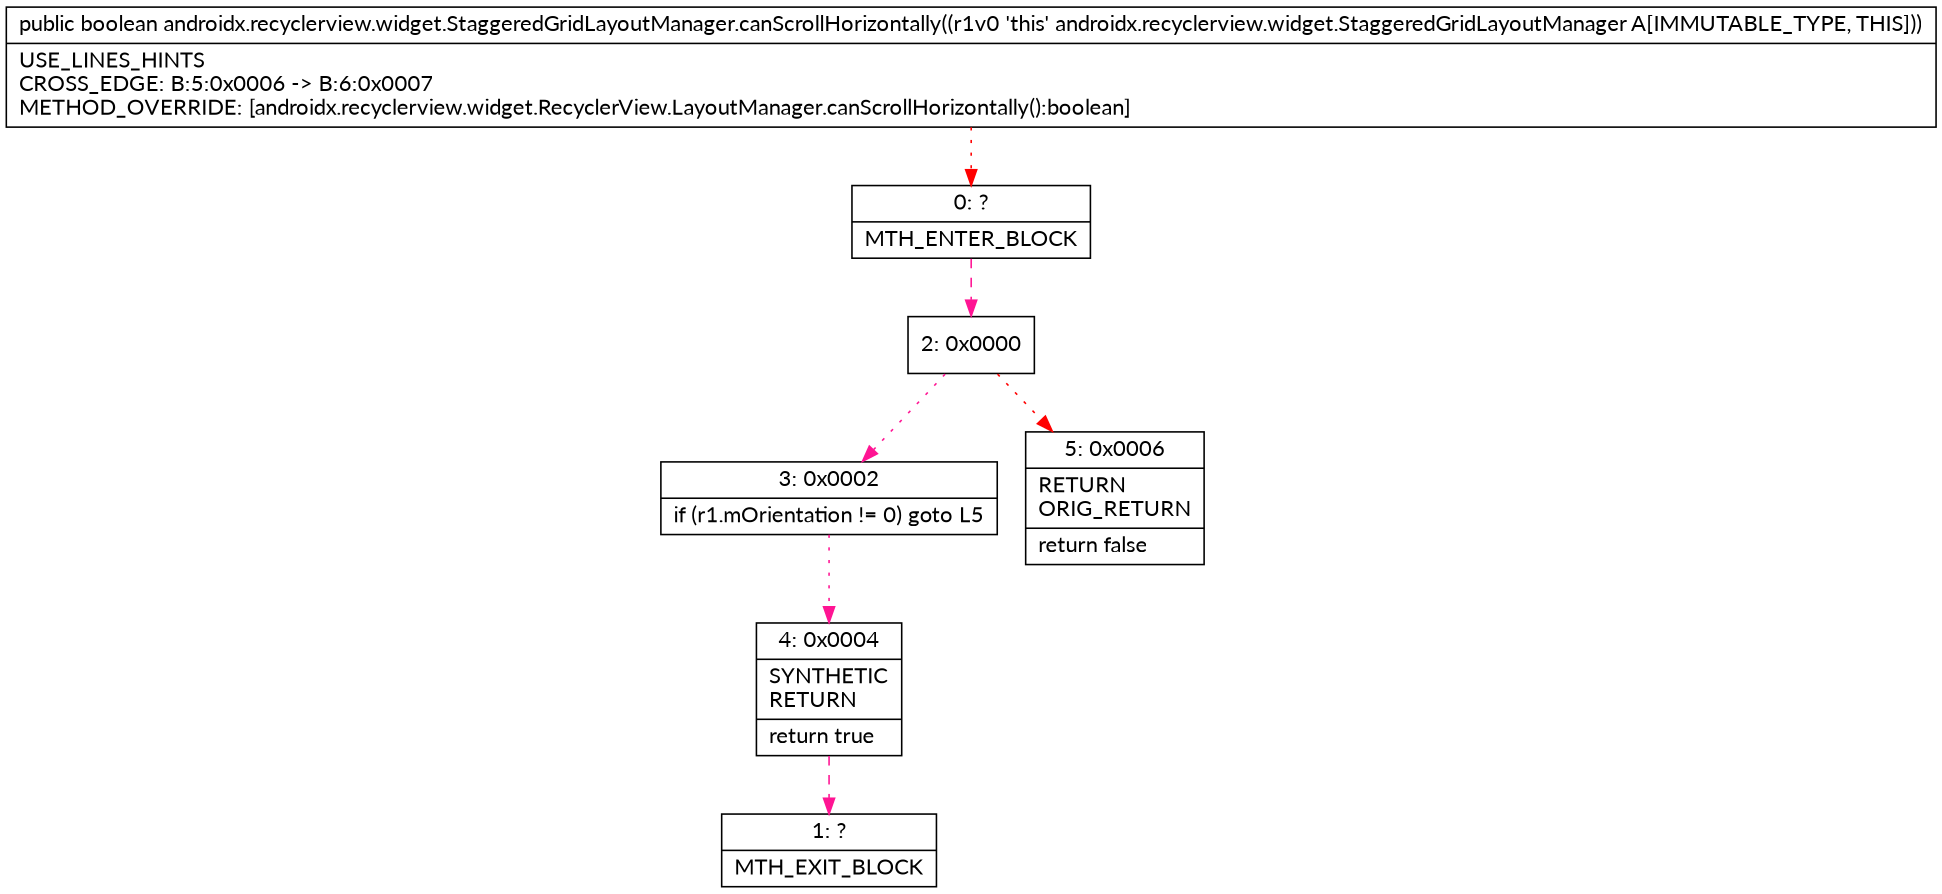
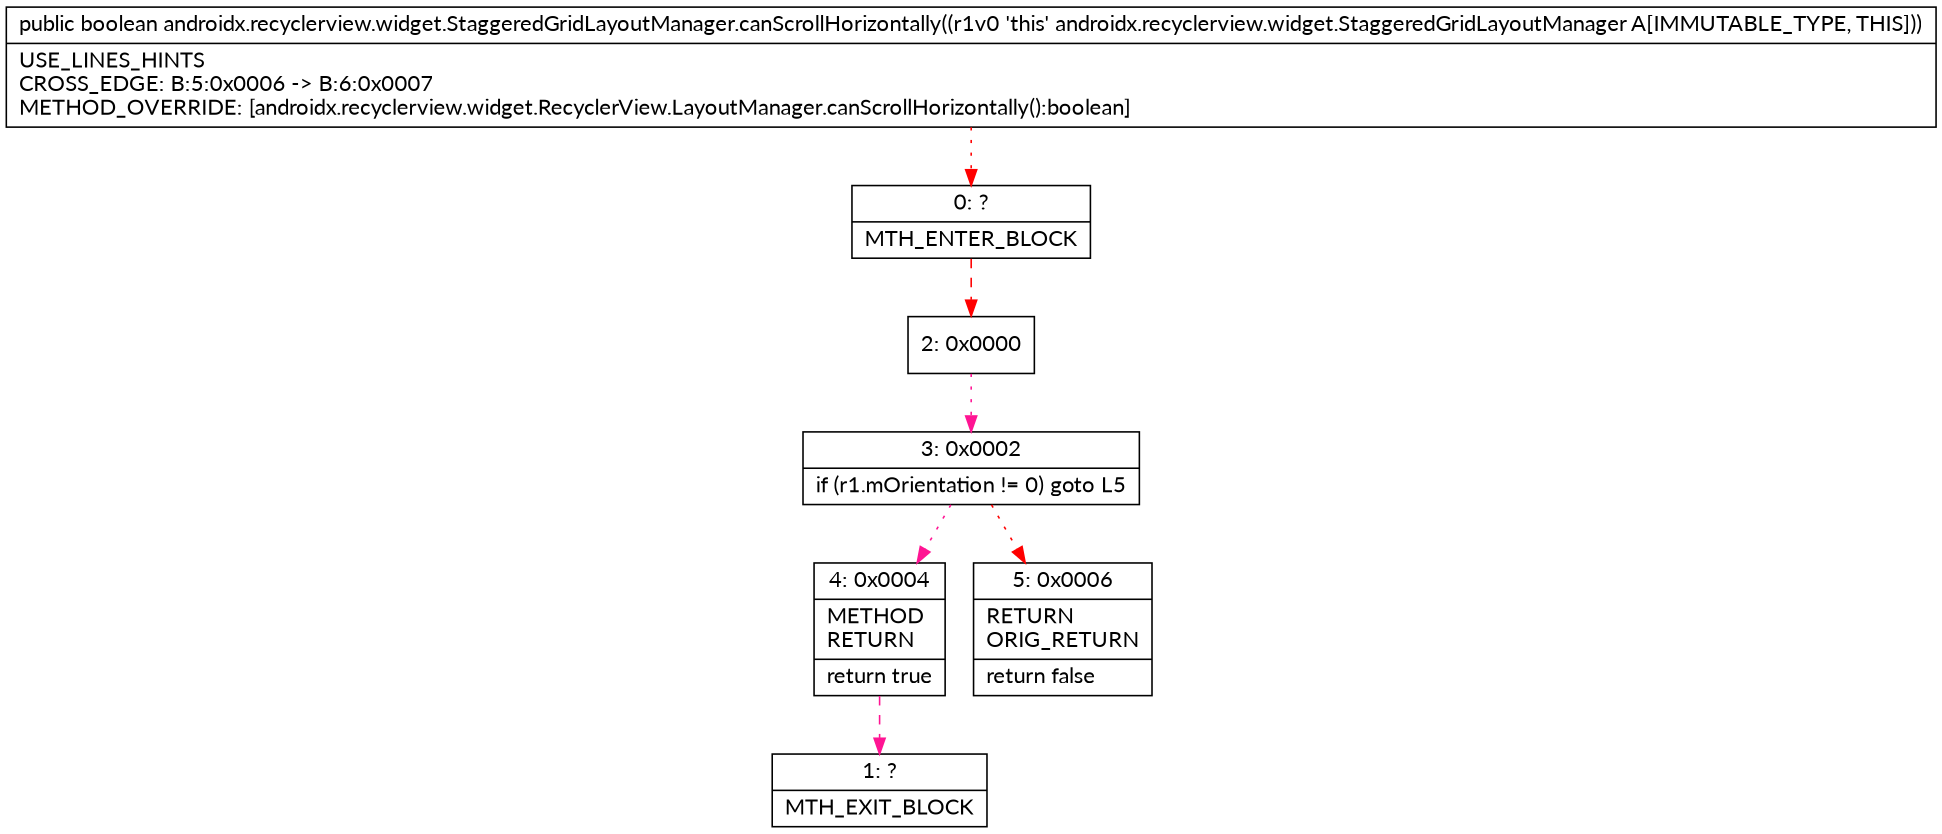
edge "0: ?" -> "2: 0x0000": color deeppink -> red
edge "2: 0x0000" -> "5: 0x0006": now "3: 0x0002" -> "5: 0x0006"
node "4: 0x0004": text "SYNTHETIC" -> "METHOD"
